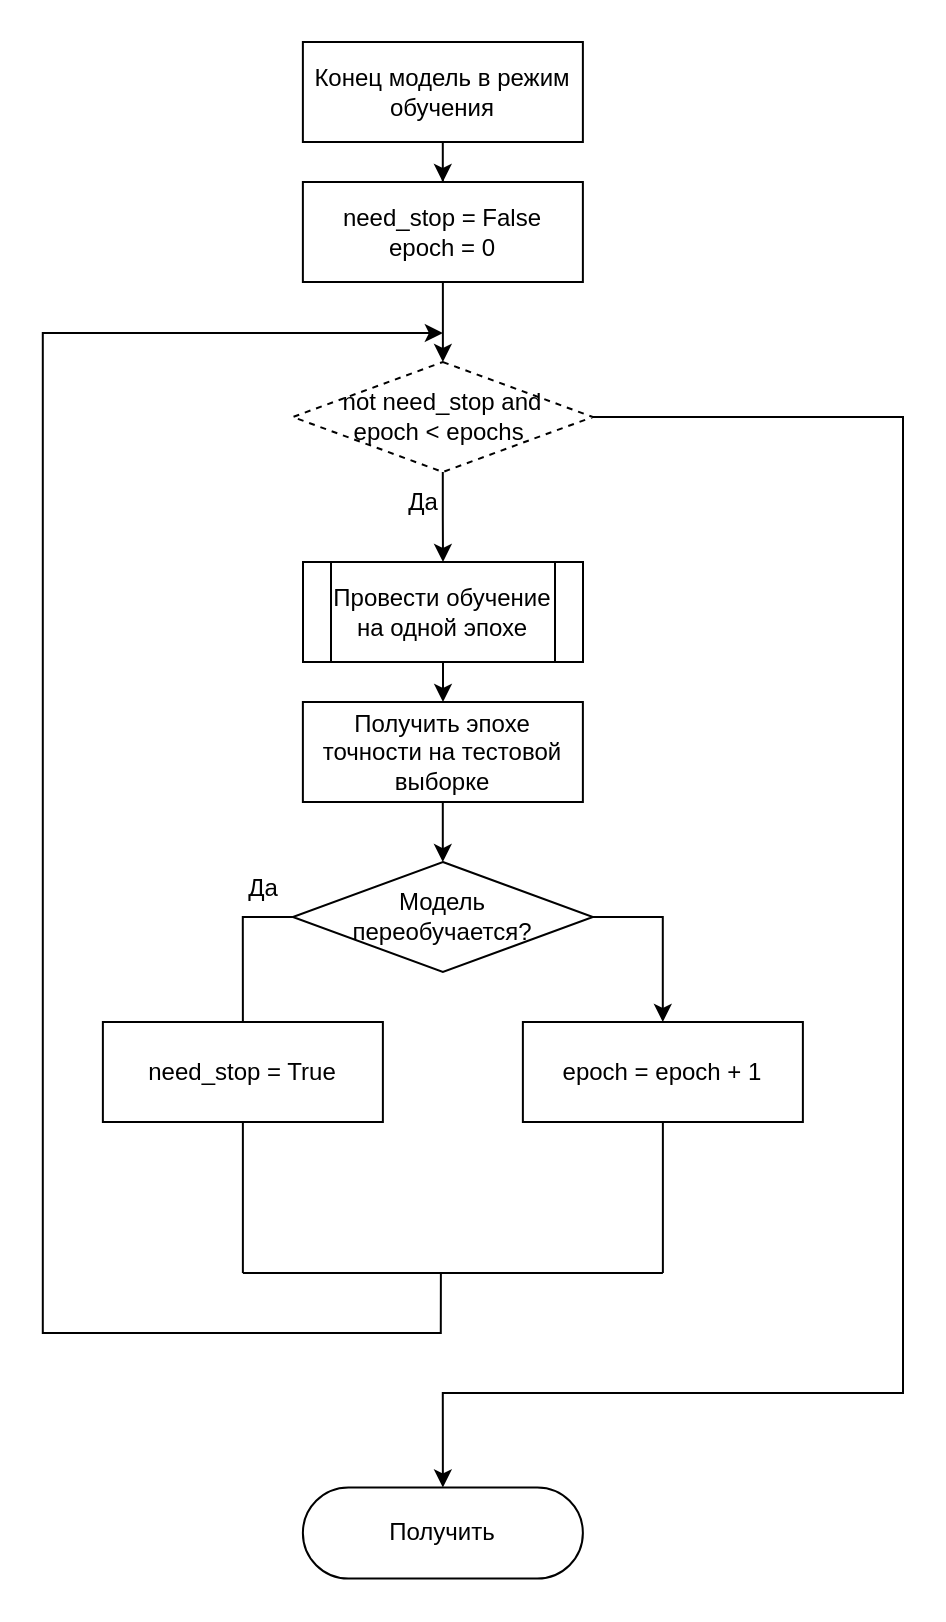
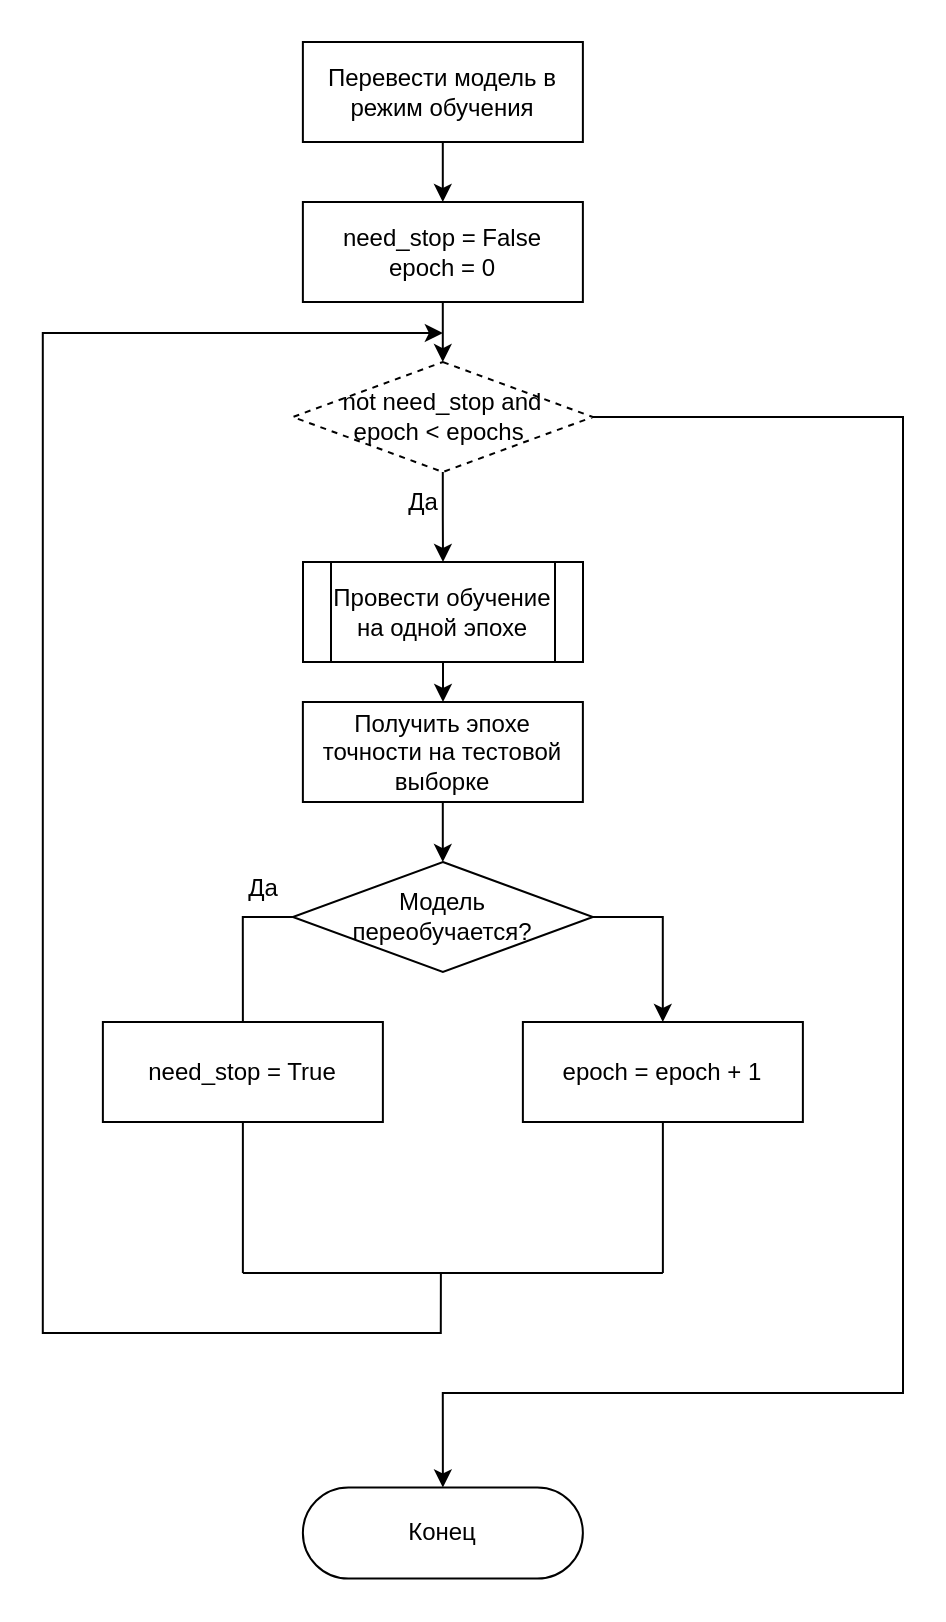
node "Конец модель в режим обучения": label "Конец модель в режим обучения" -> "Перевести модель в режим обучения"
node "need_stop = False epoch = 0": moved (443, 232) -> (443, 252)
node "Получить": label "Получить" -> "Конец"
